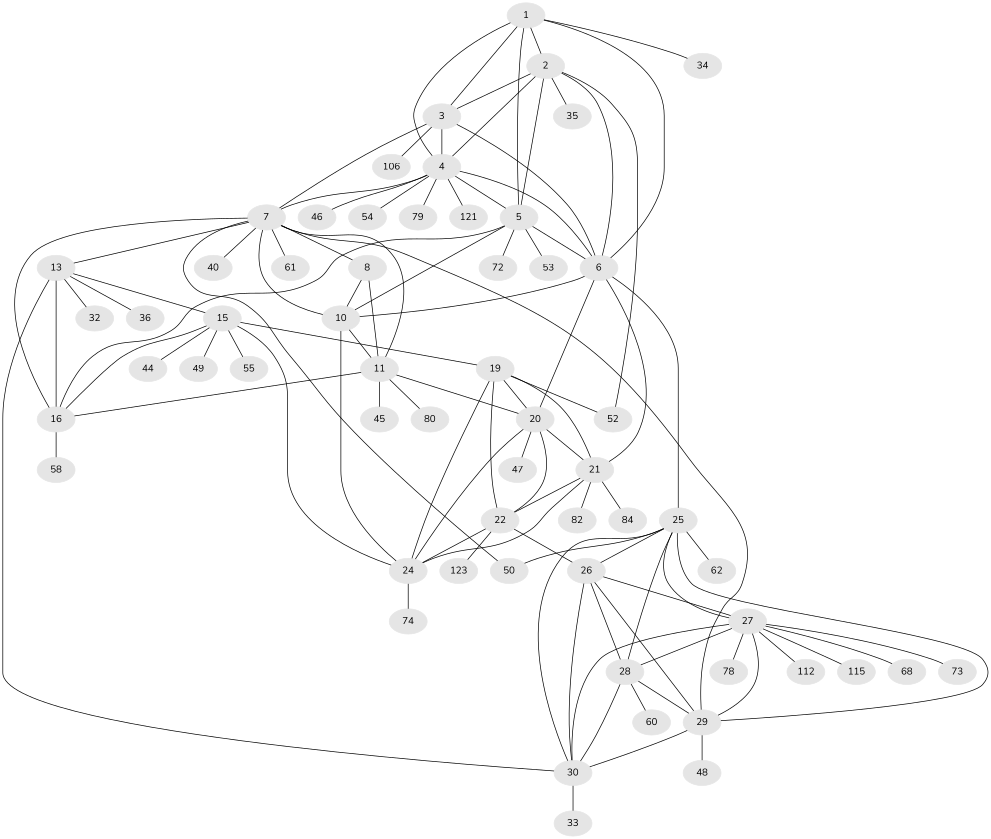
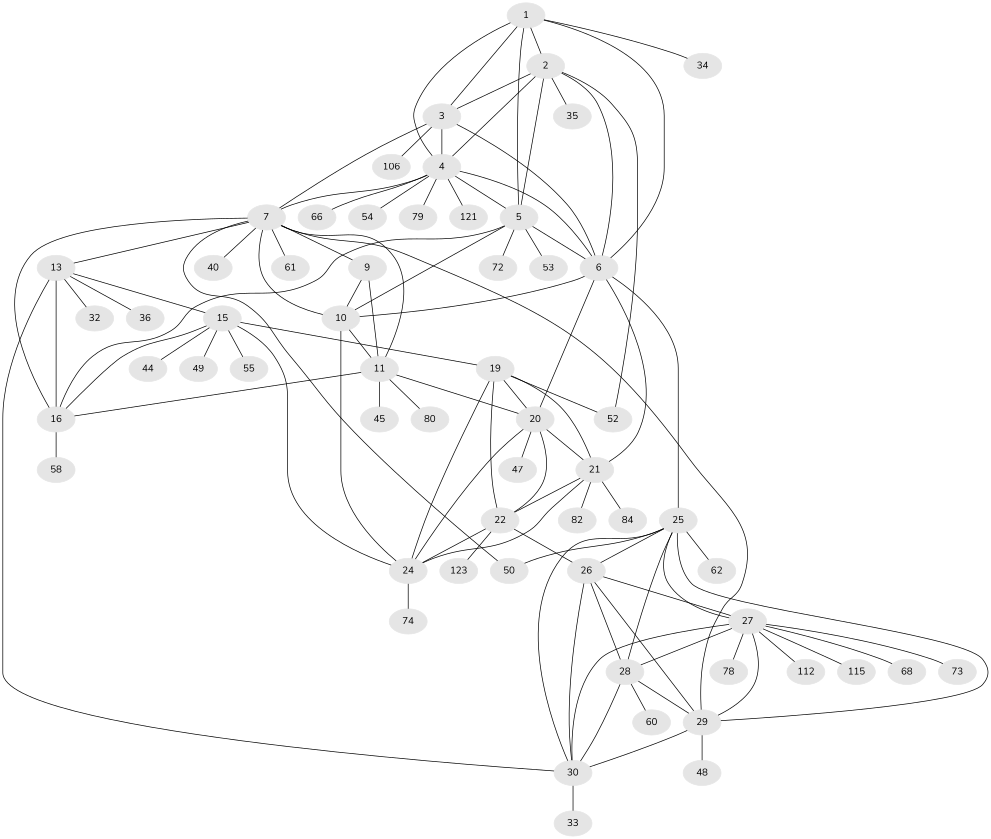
node "46": label "46" -> "66"
node "8": label "8" -> "9"
